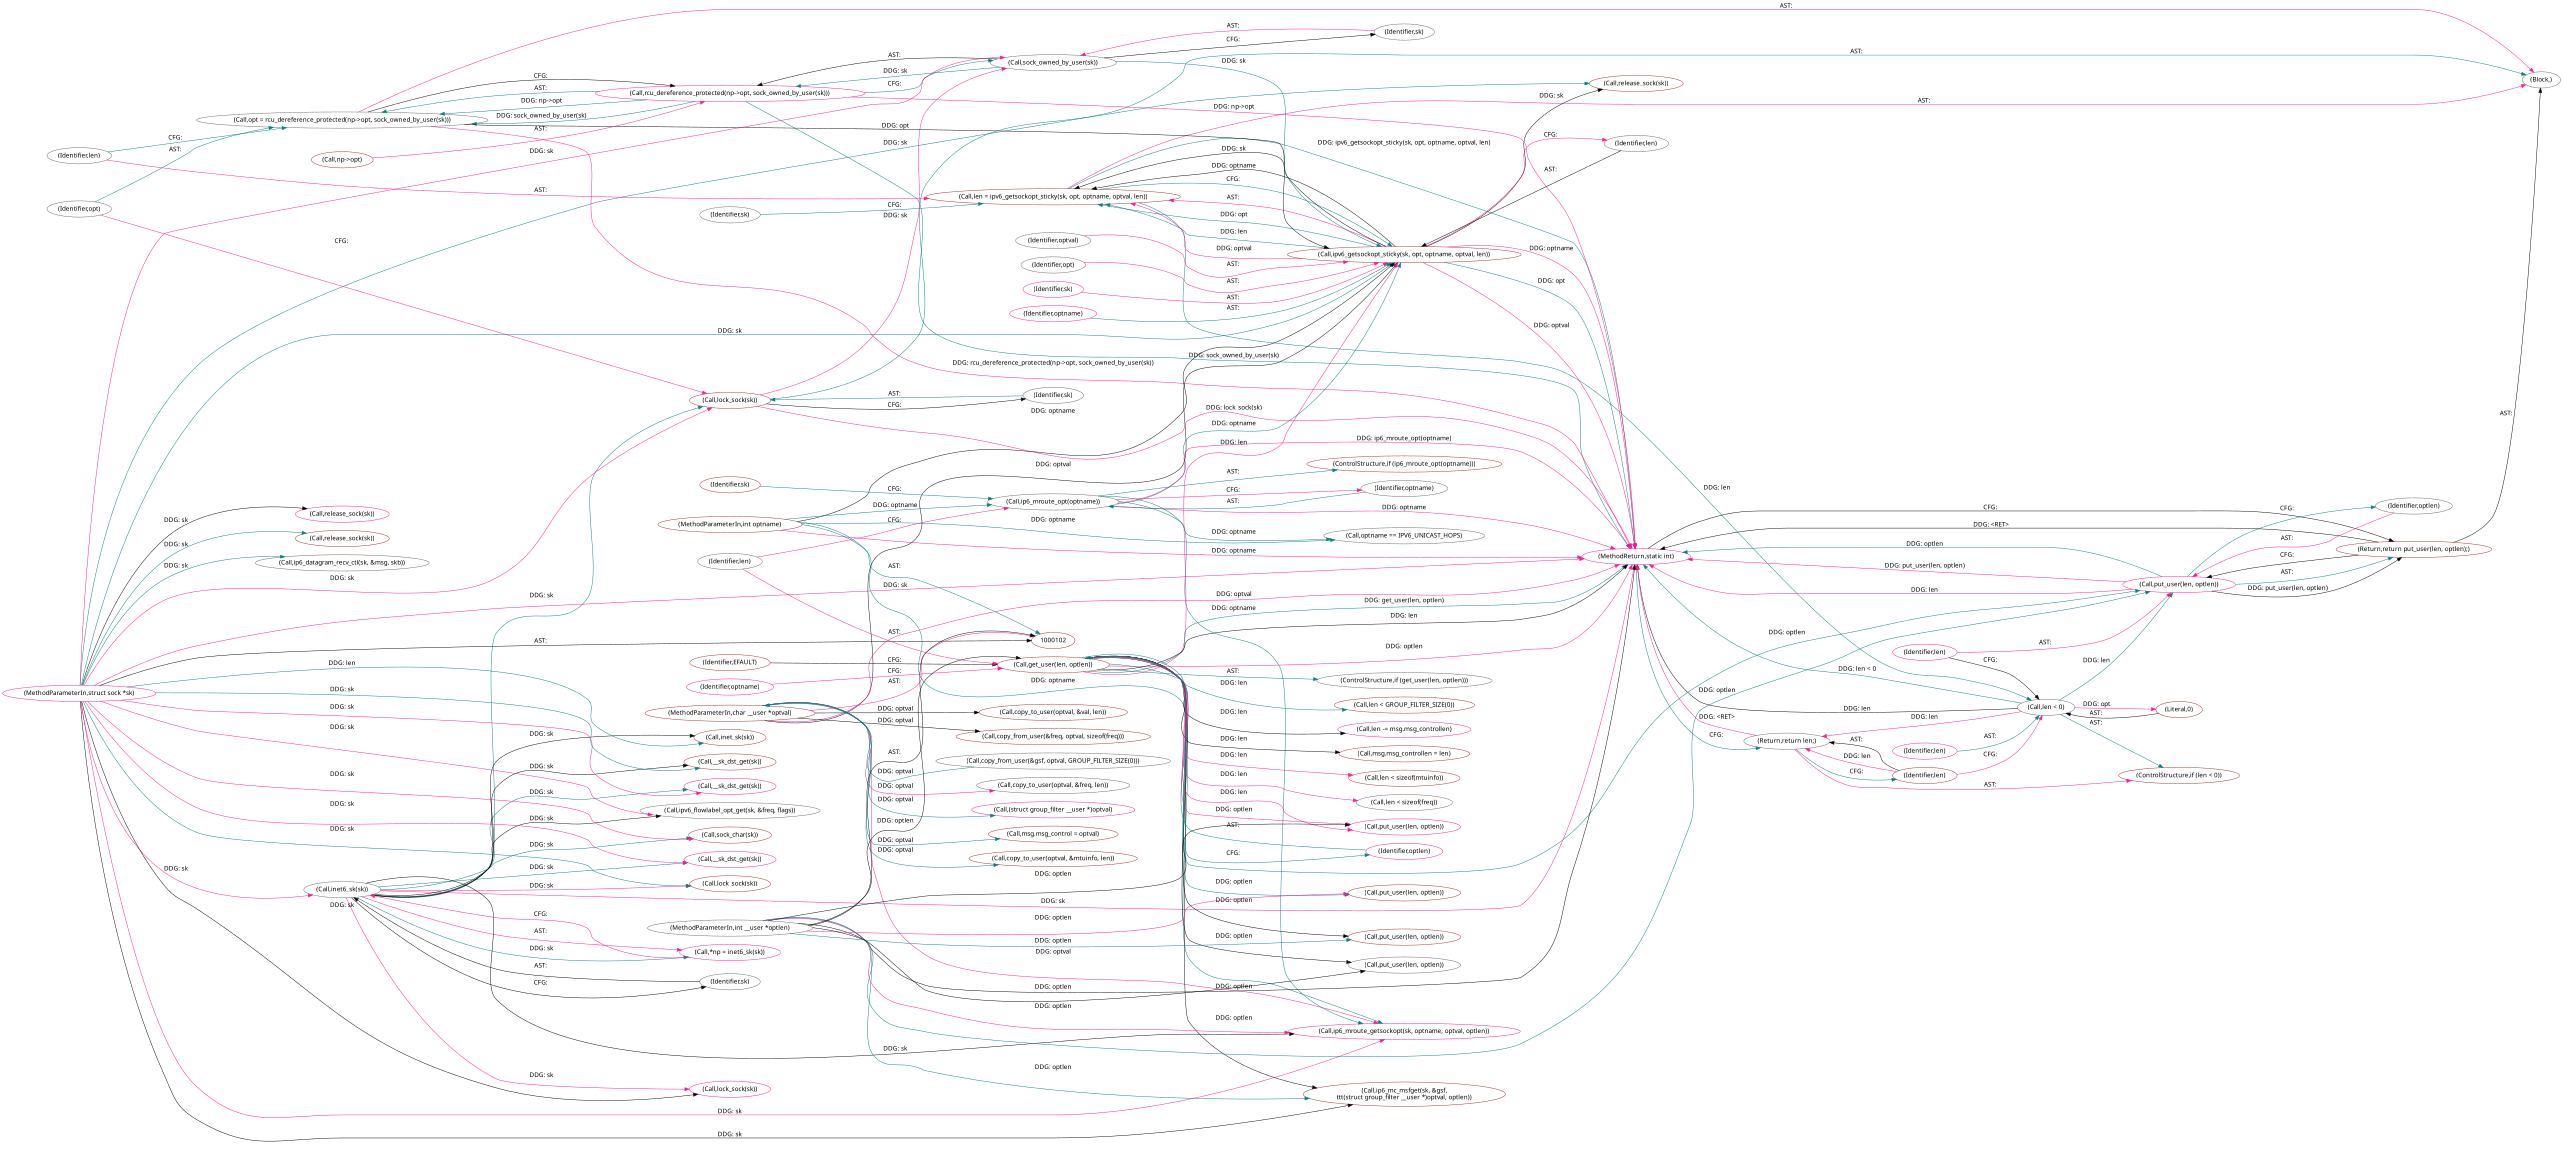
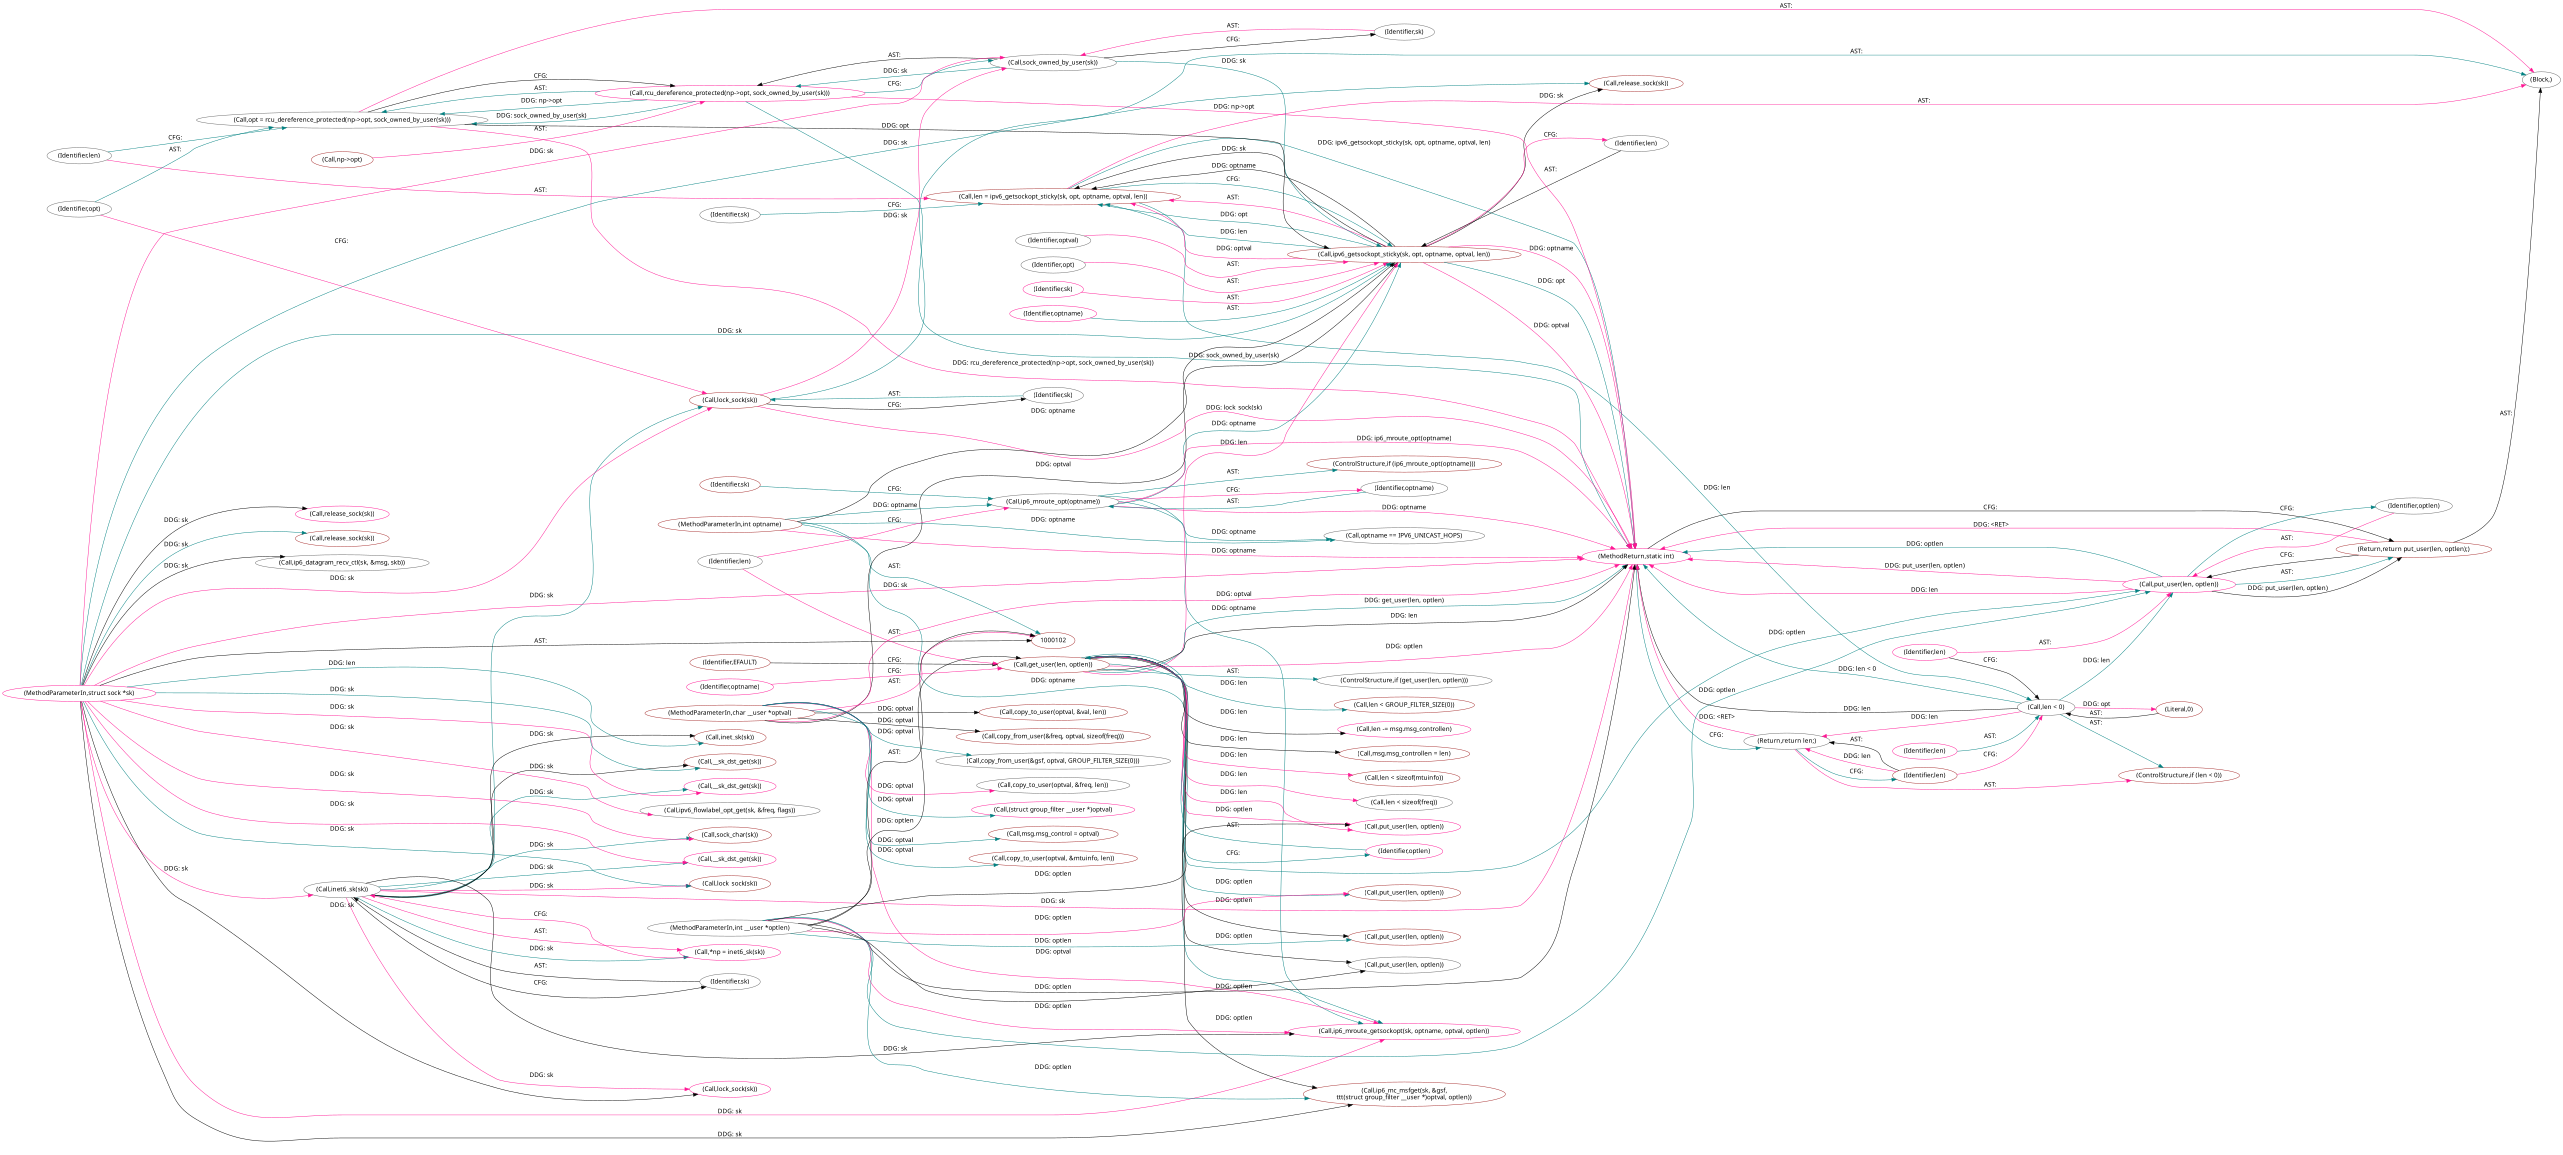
edge "(Return,return put_user(len, optlen);)" -> "(MethodReturn,static int)": color black -> deeppink
edge "(MethodParameterIn,struct sock *sk)" -> "(Call,ip6_datagram_recv_ctl(sk, &msg, skb))": color teal -> black
edge "(Call,copy_from_user(&gsf, optval, GROUP_FILTER_SIZE(0)))" -> "(MethodParameterIn,char __user *optval)": reversed
edge "(Call,inet6_sk(sk))" -> "(Call,ipv6_flowlabel_opt_get(sk, &freq, flags))": removed, label "DDG: sk"
